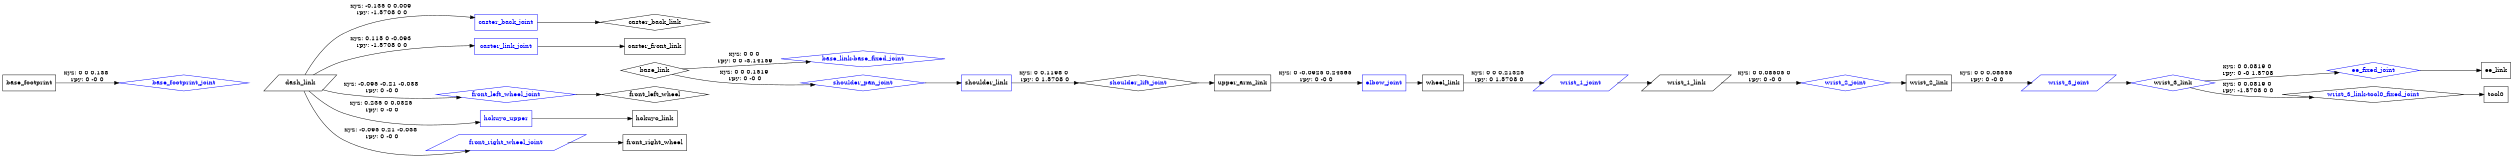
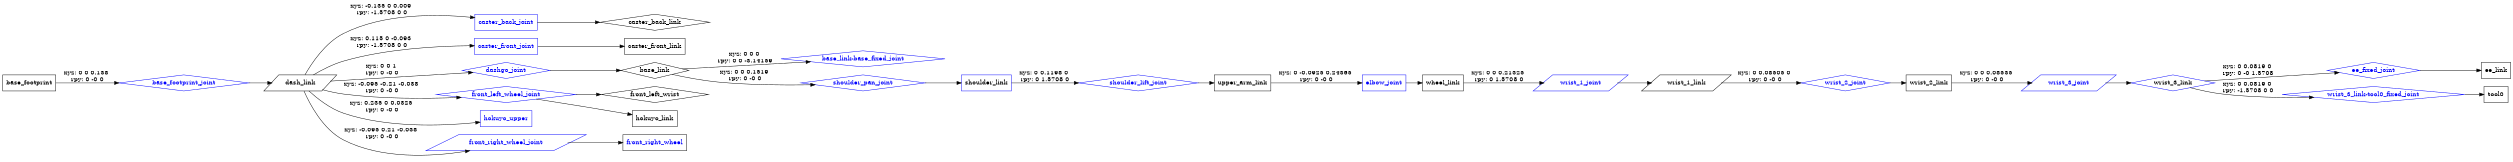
node "caster_link_joint": label "caster_link_joint" -> "caster_front_joint"
node "dashgo_joint": added
edge "base_footprint_joint" -> "dash_link": added
node "shoulder_lift_joint": color black -> blue
node "front_left_wheel": label "front_left_wheel" -> "front_left_wrist"
node "wrist_3_link-tool0_fixed_joint": color black -> blue
edge "hokuyo_upper" -> "hokuyo_link": now "front_left_wheel_joint" -> "hokuyo_link"
node "front_right_wheel": fontcolor black -> blue
